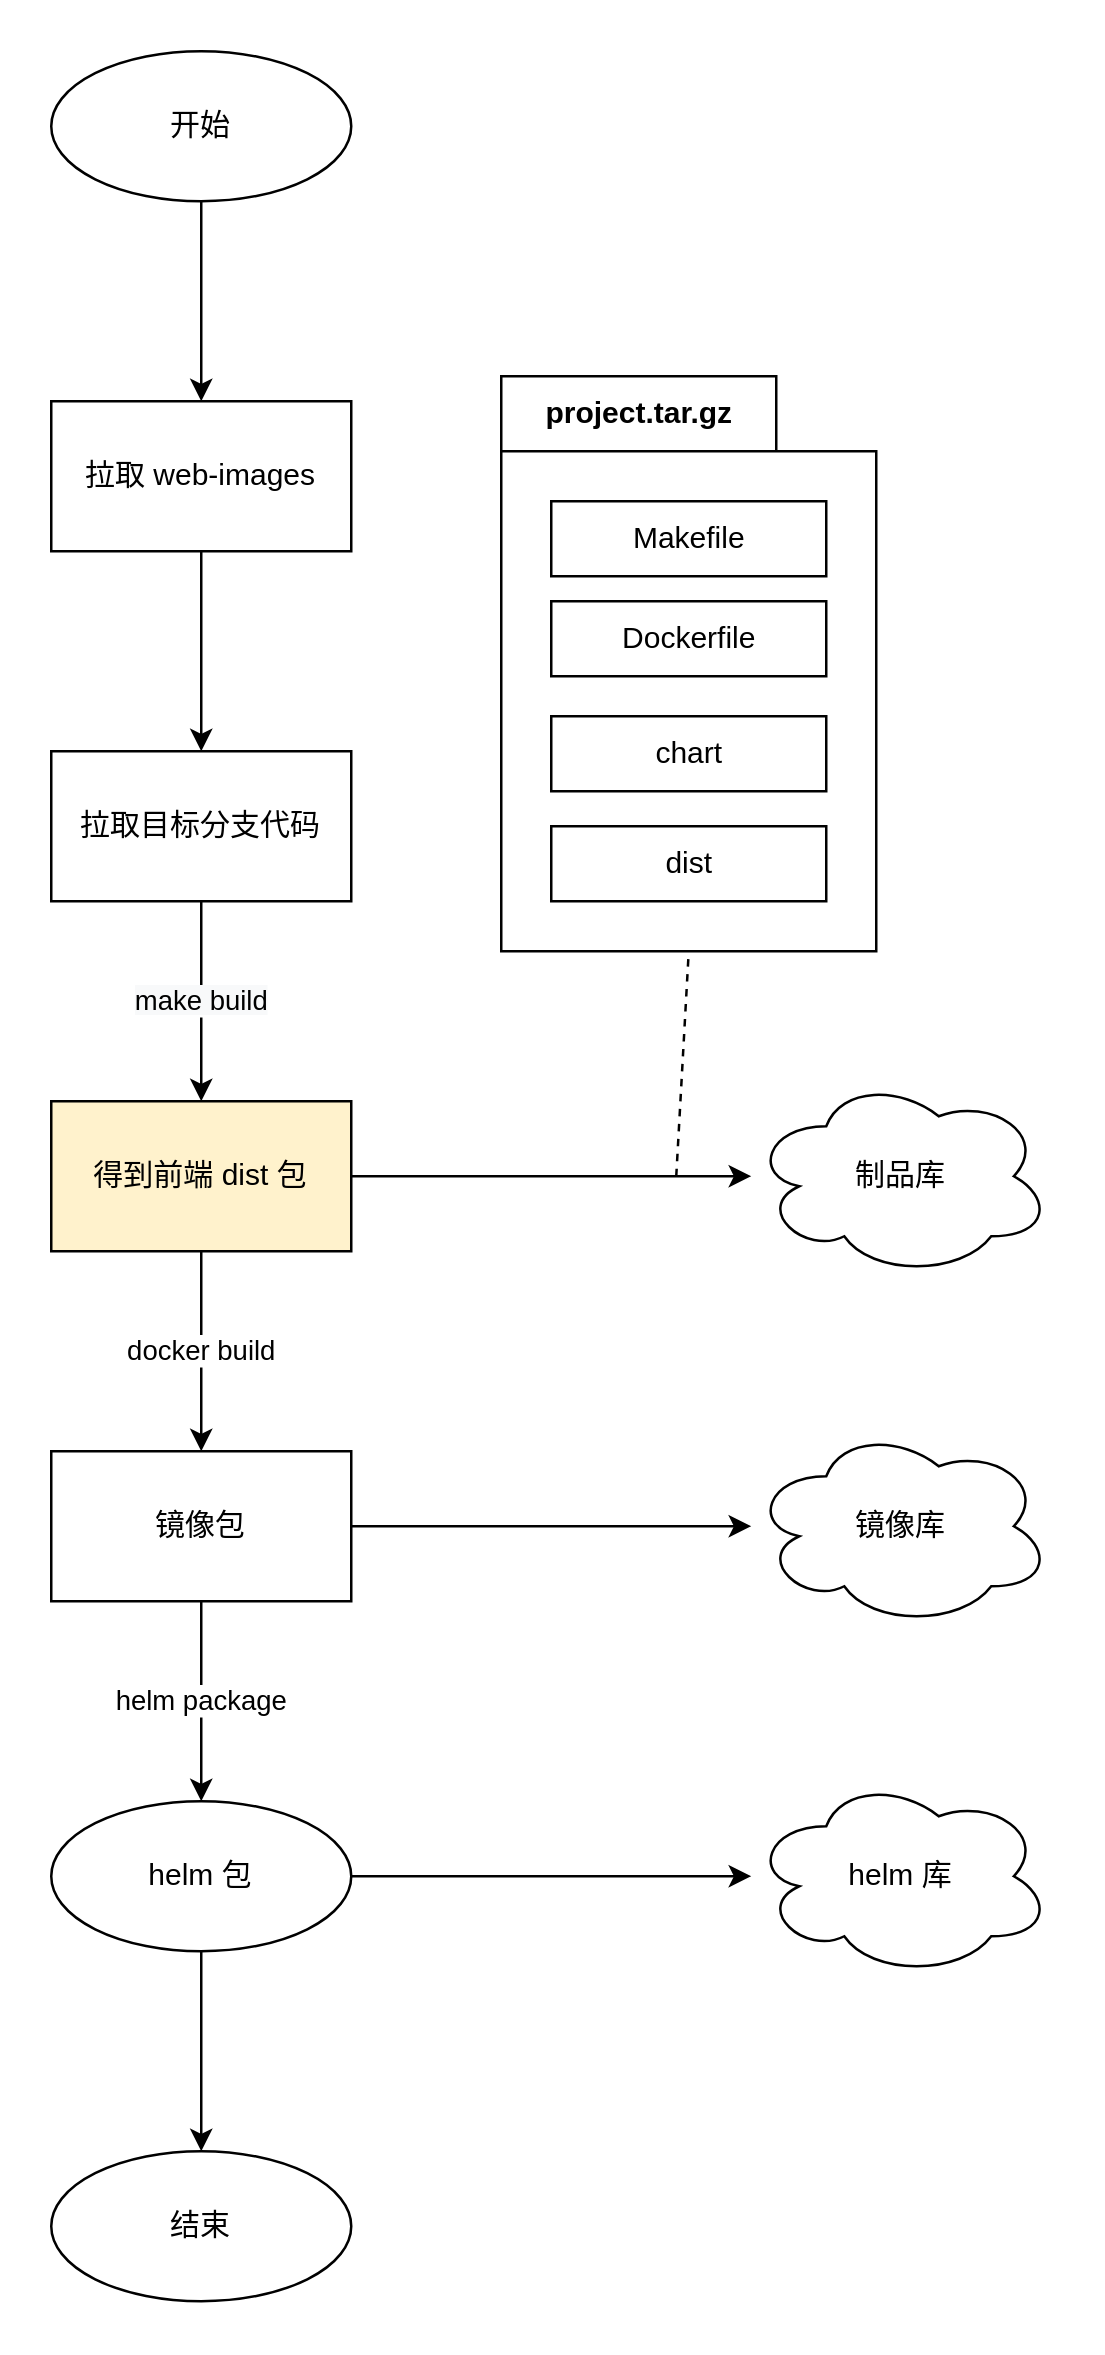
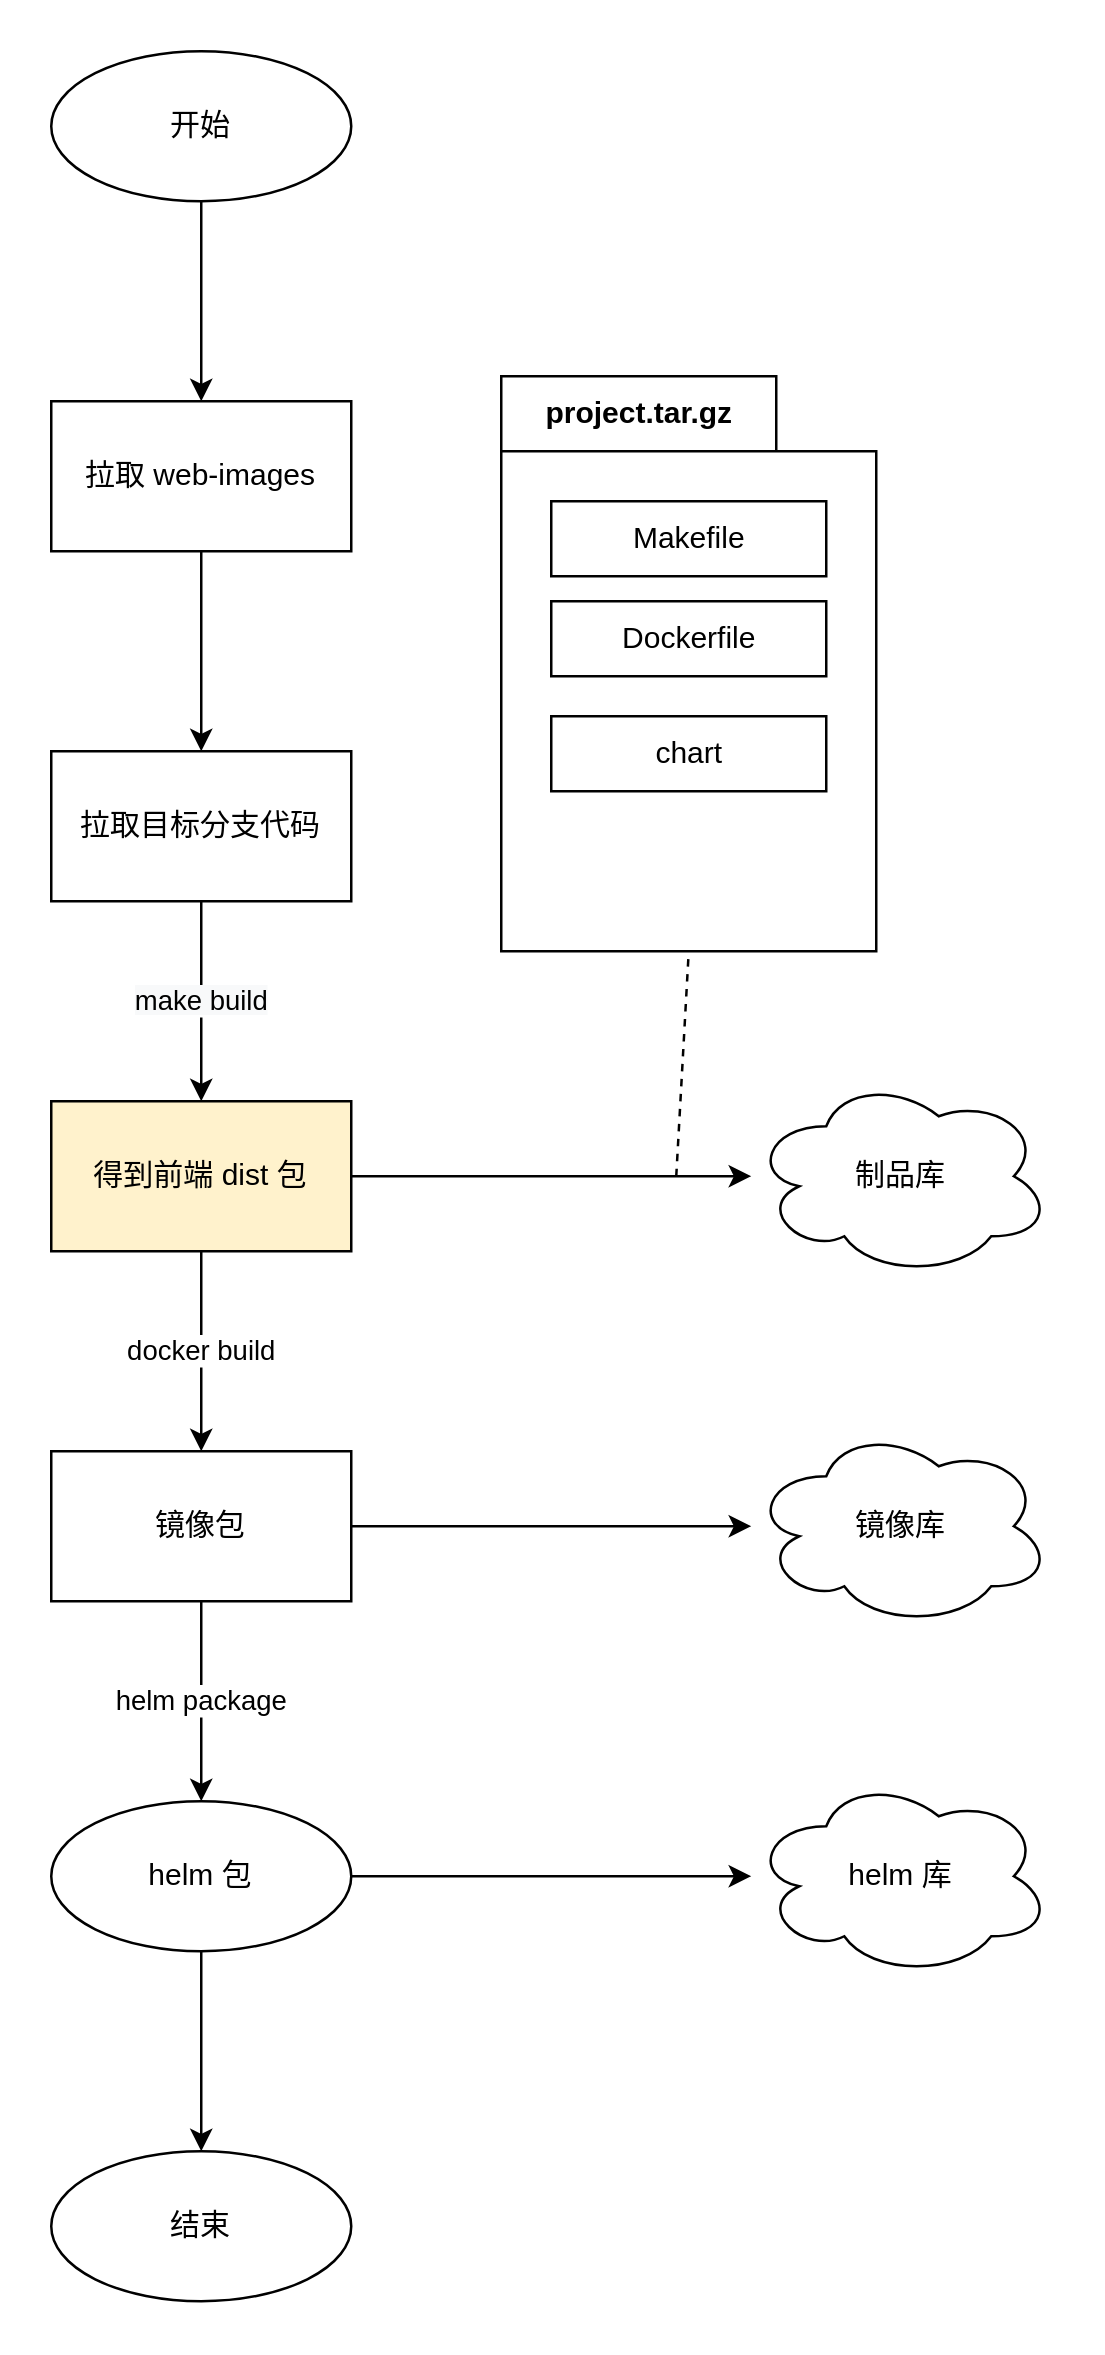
node "dist": removed
